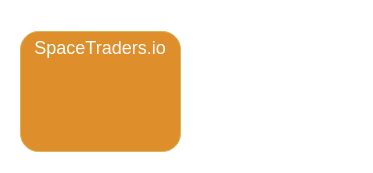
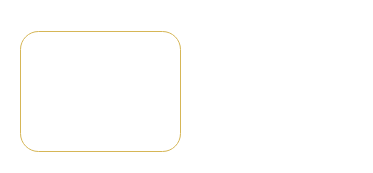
node "SpaceTraders.io": fillcolor #de8e2b -> #ffffff
